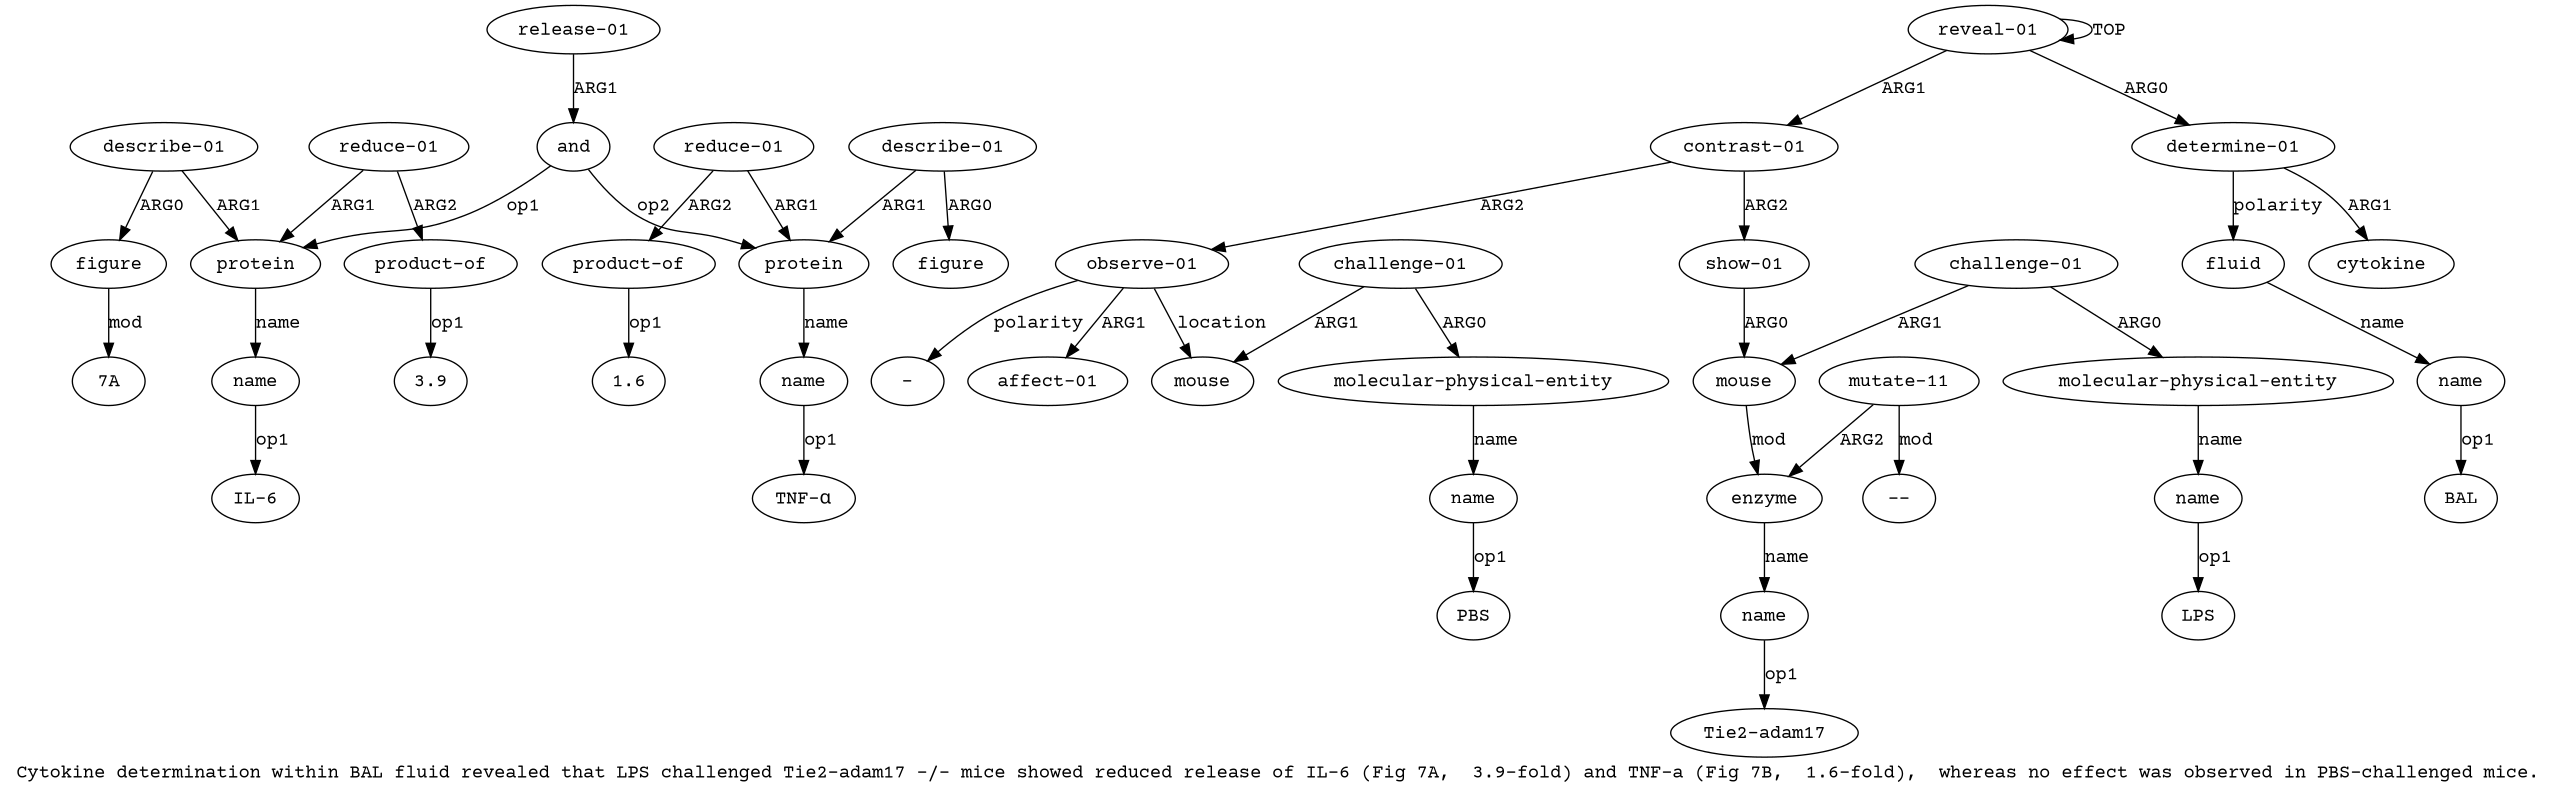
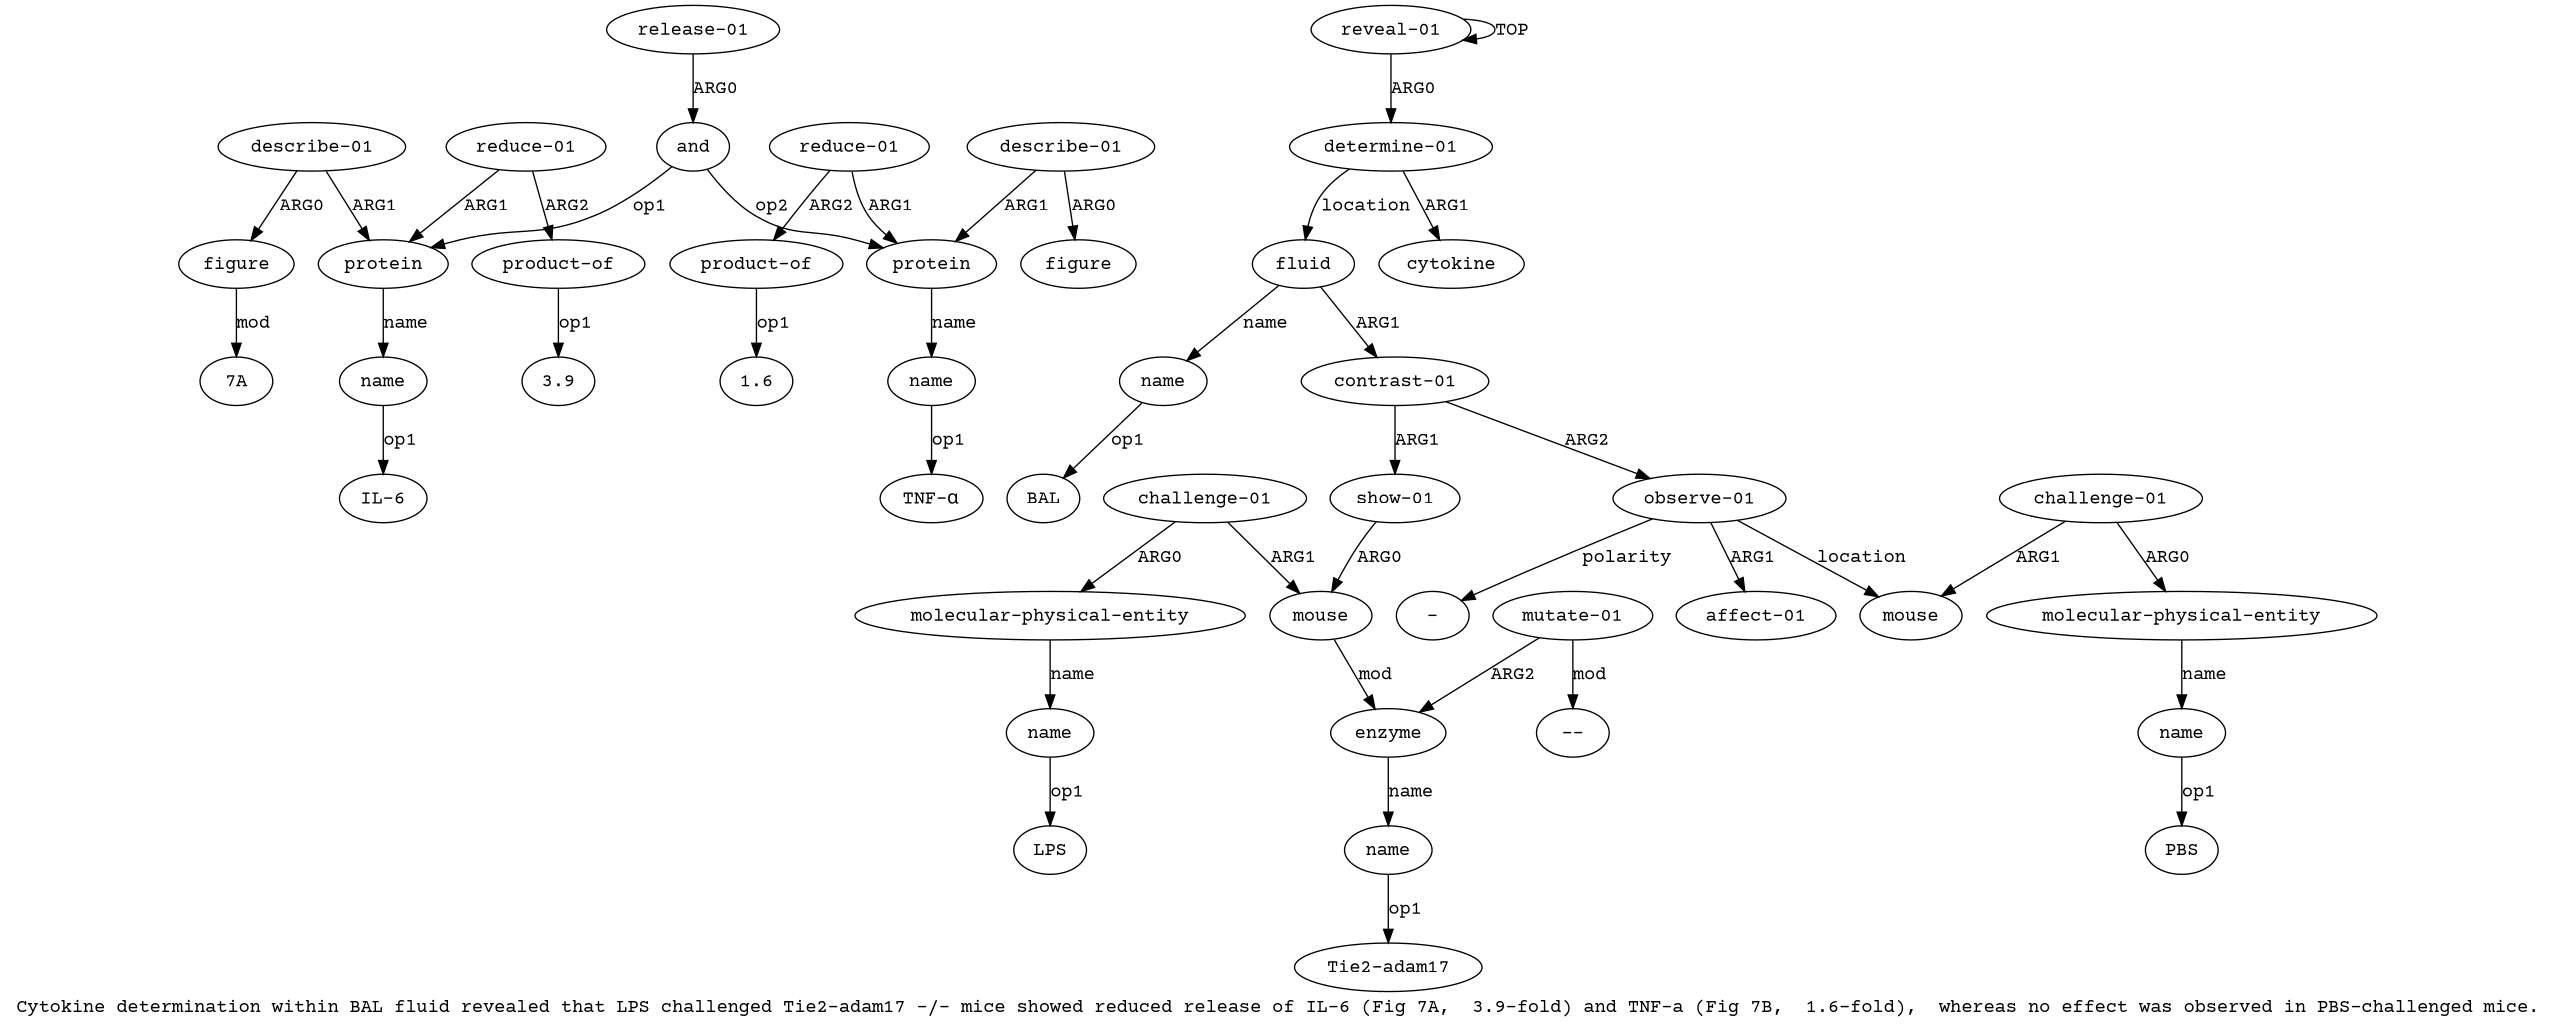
edge "reveal-01" -> "contrast-01": now "fluid" -> "contrast-01"
edge "release-01" -> "and": label "ARG1" -> "ARG0"
edge "contrast-01" -> "show-01": label "ARG2" -> "ARG1"
edge "determine-01" -> "fluid": label "polarity" -> "location"
node "mutate-11": label "mutate-11" -> "mutate-01"
